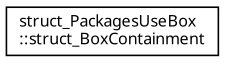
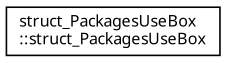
node "struct_PackagesUseBox ::struct_BoxContainment": label "struct_PackagesUseBox ::struct_BoxContainment" -> "struct_PackagesUseBox ::struct_PackagesUseBox"
